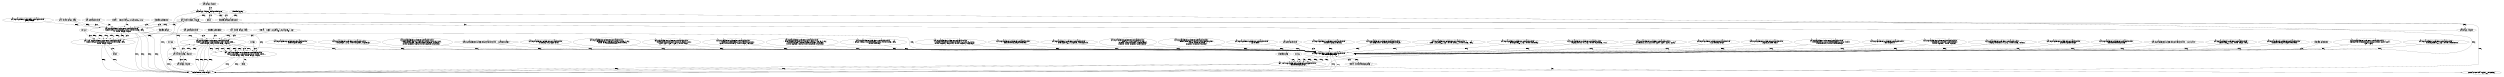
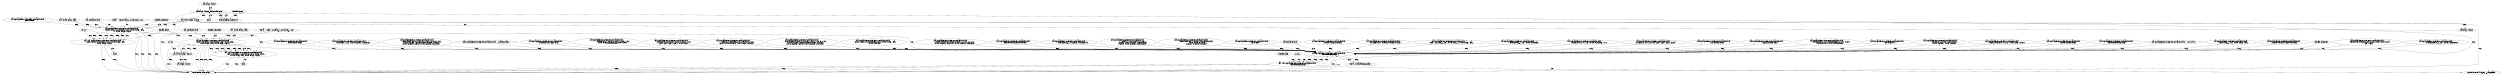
node "(Identifier,BackgroundDispose)": label "(Identifier,BackgroundDispose)" -> "(Framing,BackgroundDispose)"
node "1007352": removed
node "(ControlStructure,if (logging != Processing))": label "(ControlStructure,if (logging != Processing))" -> "(ControlStructure,if (logging != MagickFalse))"
